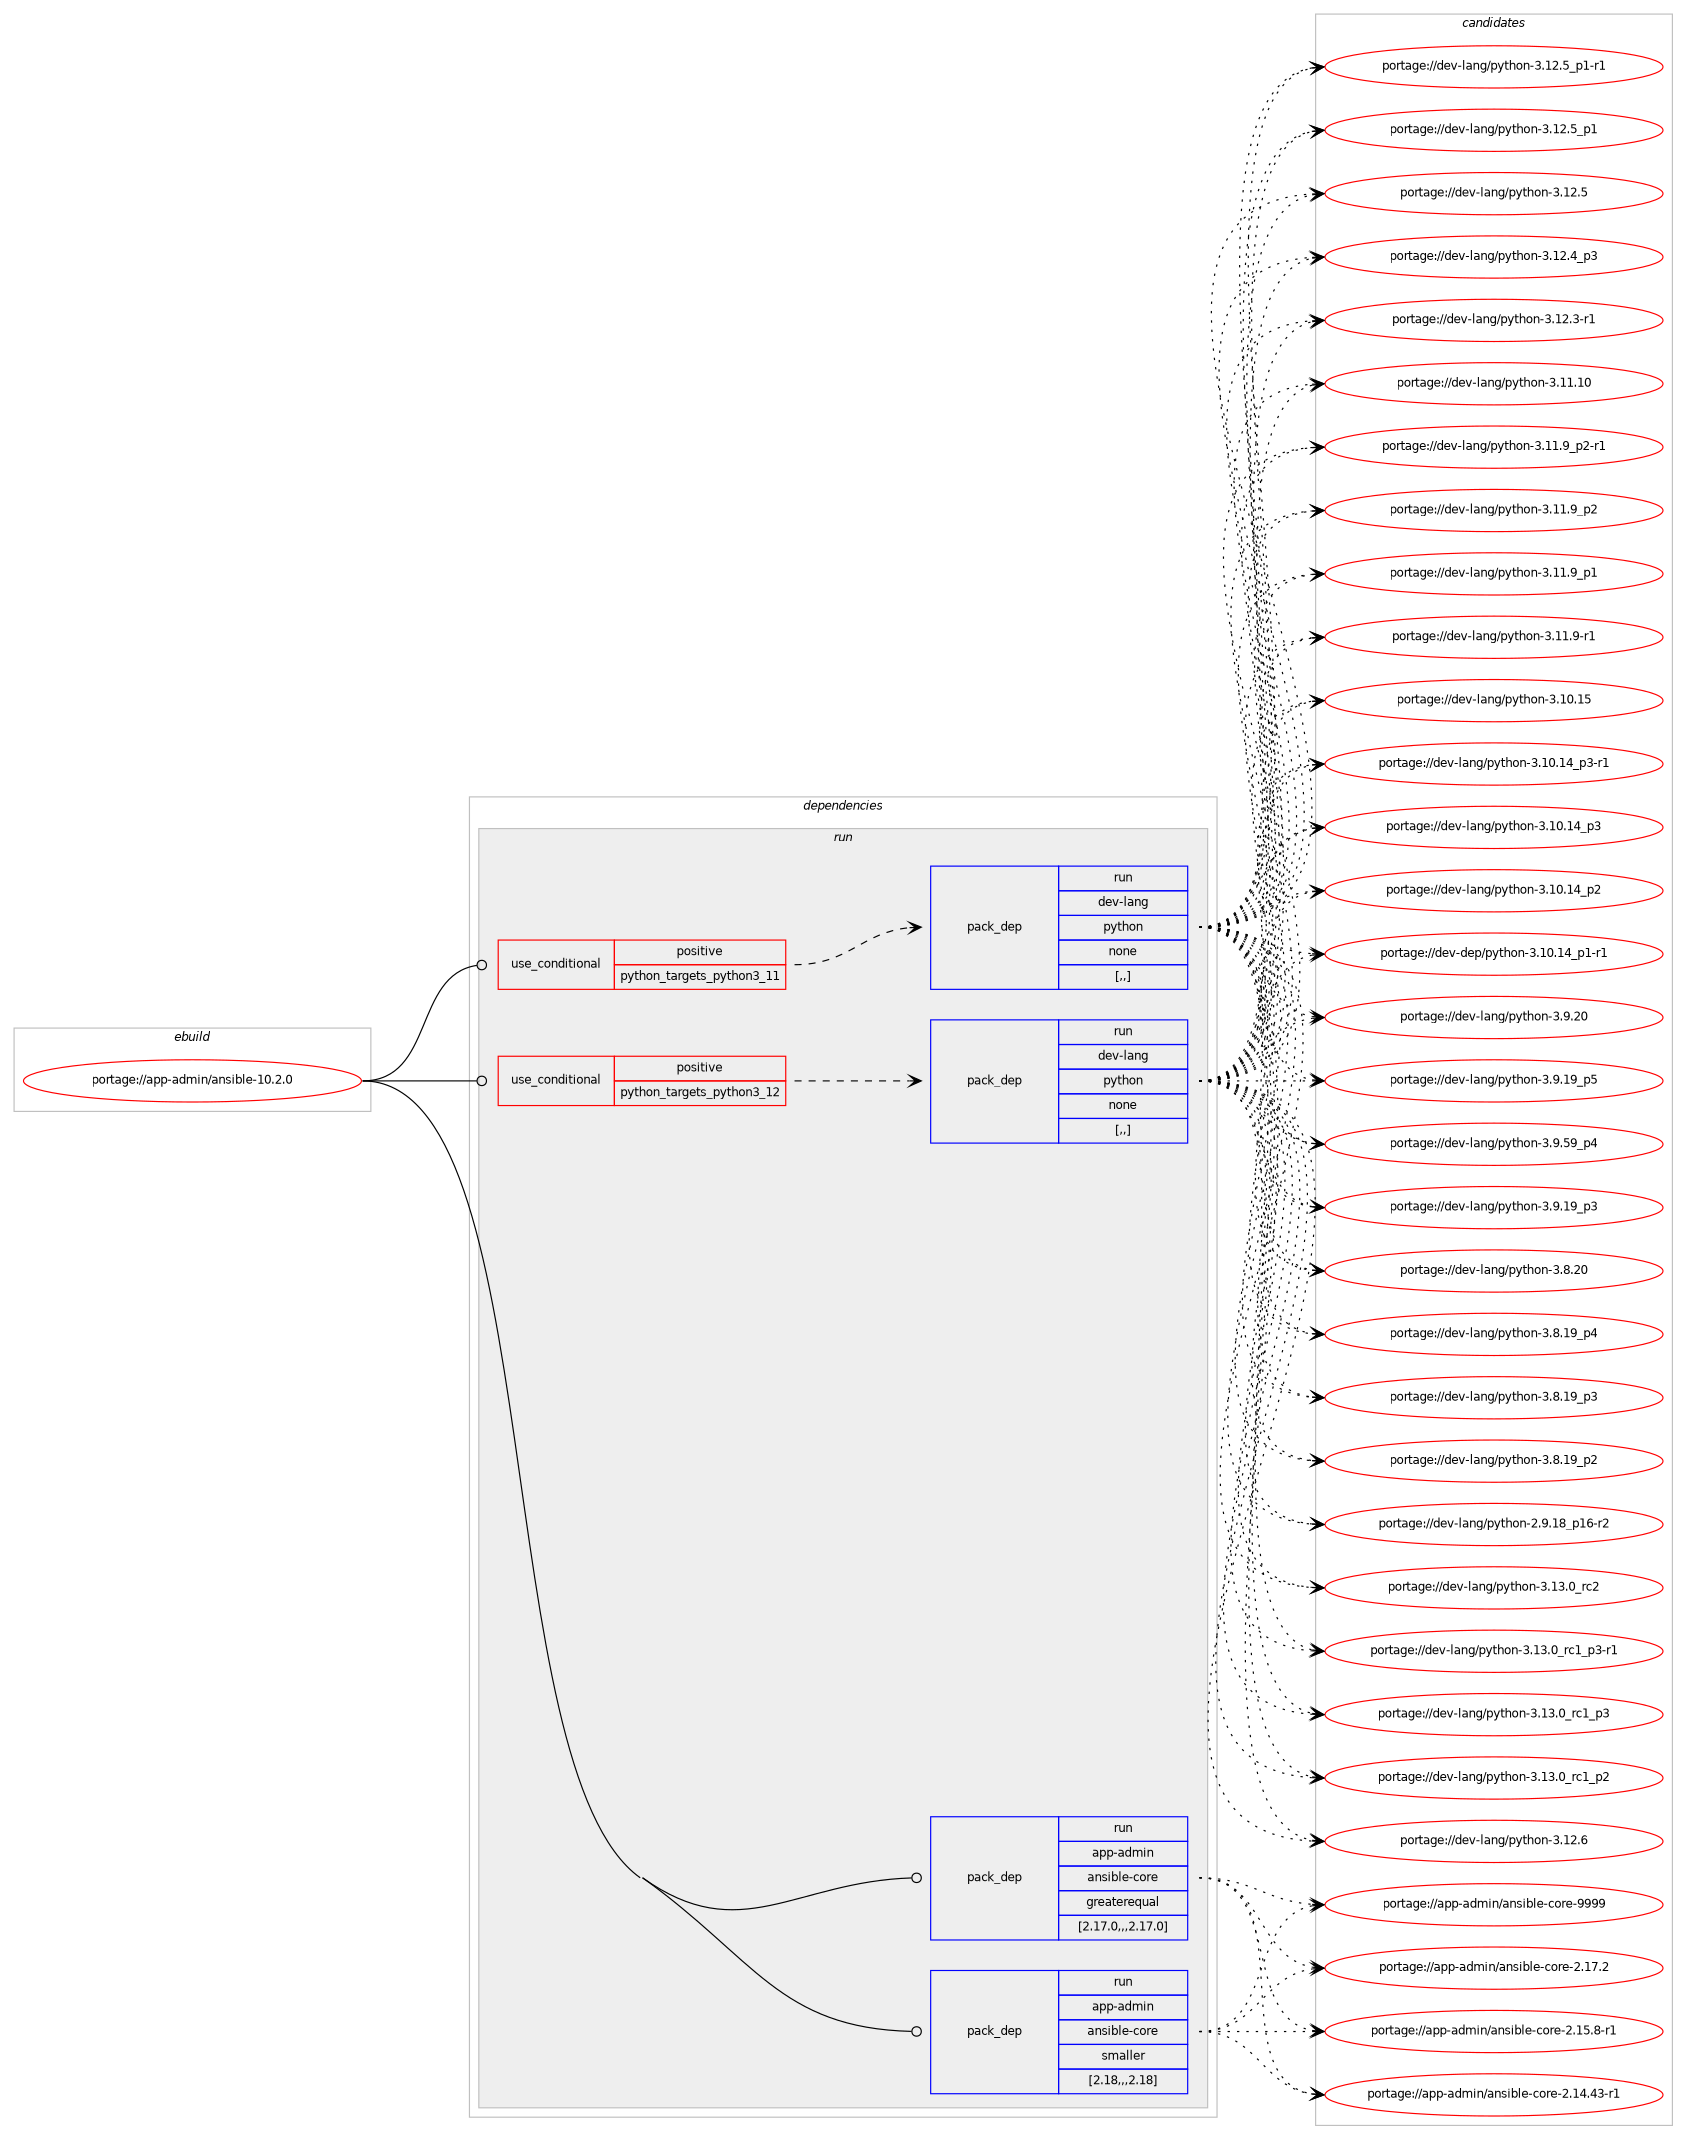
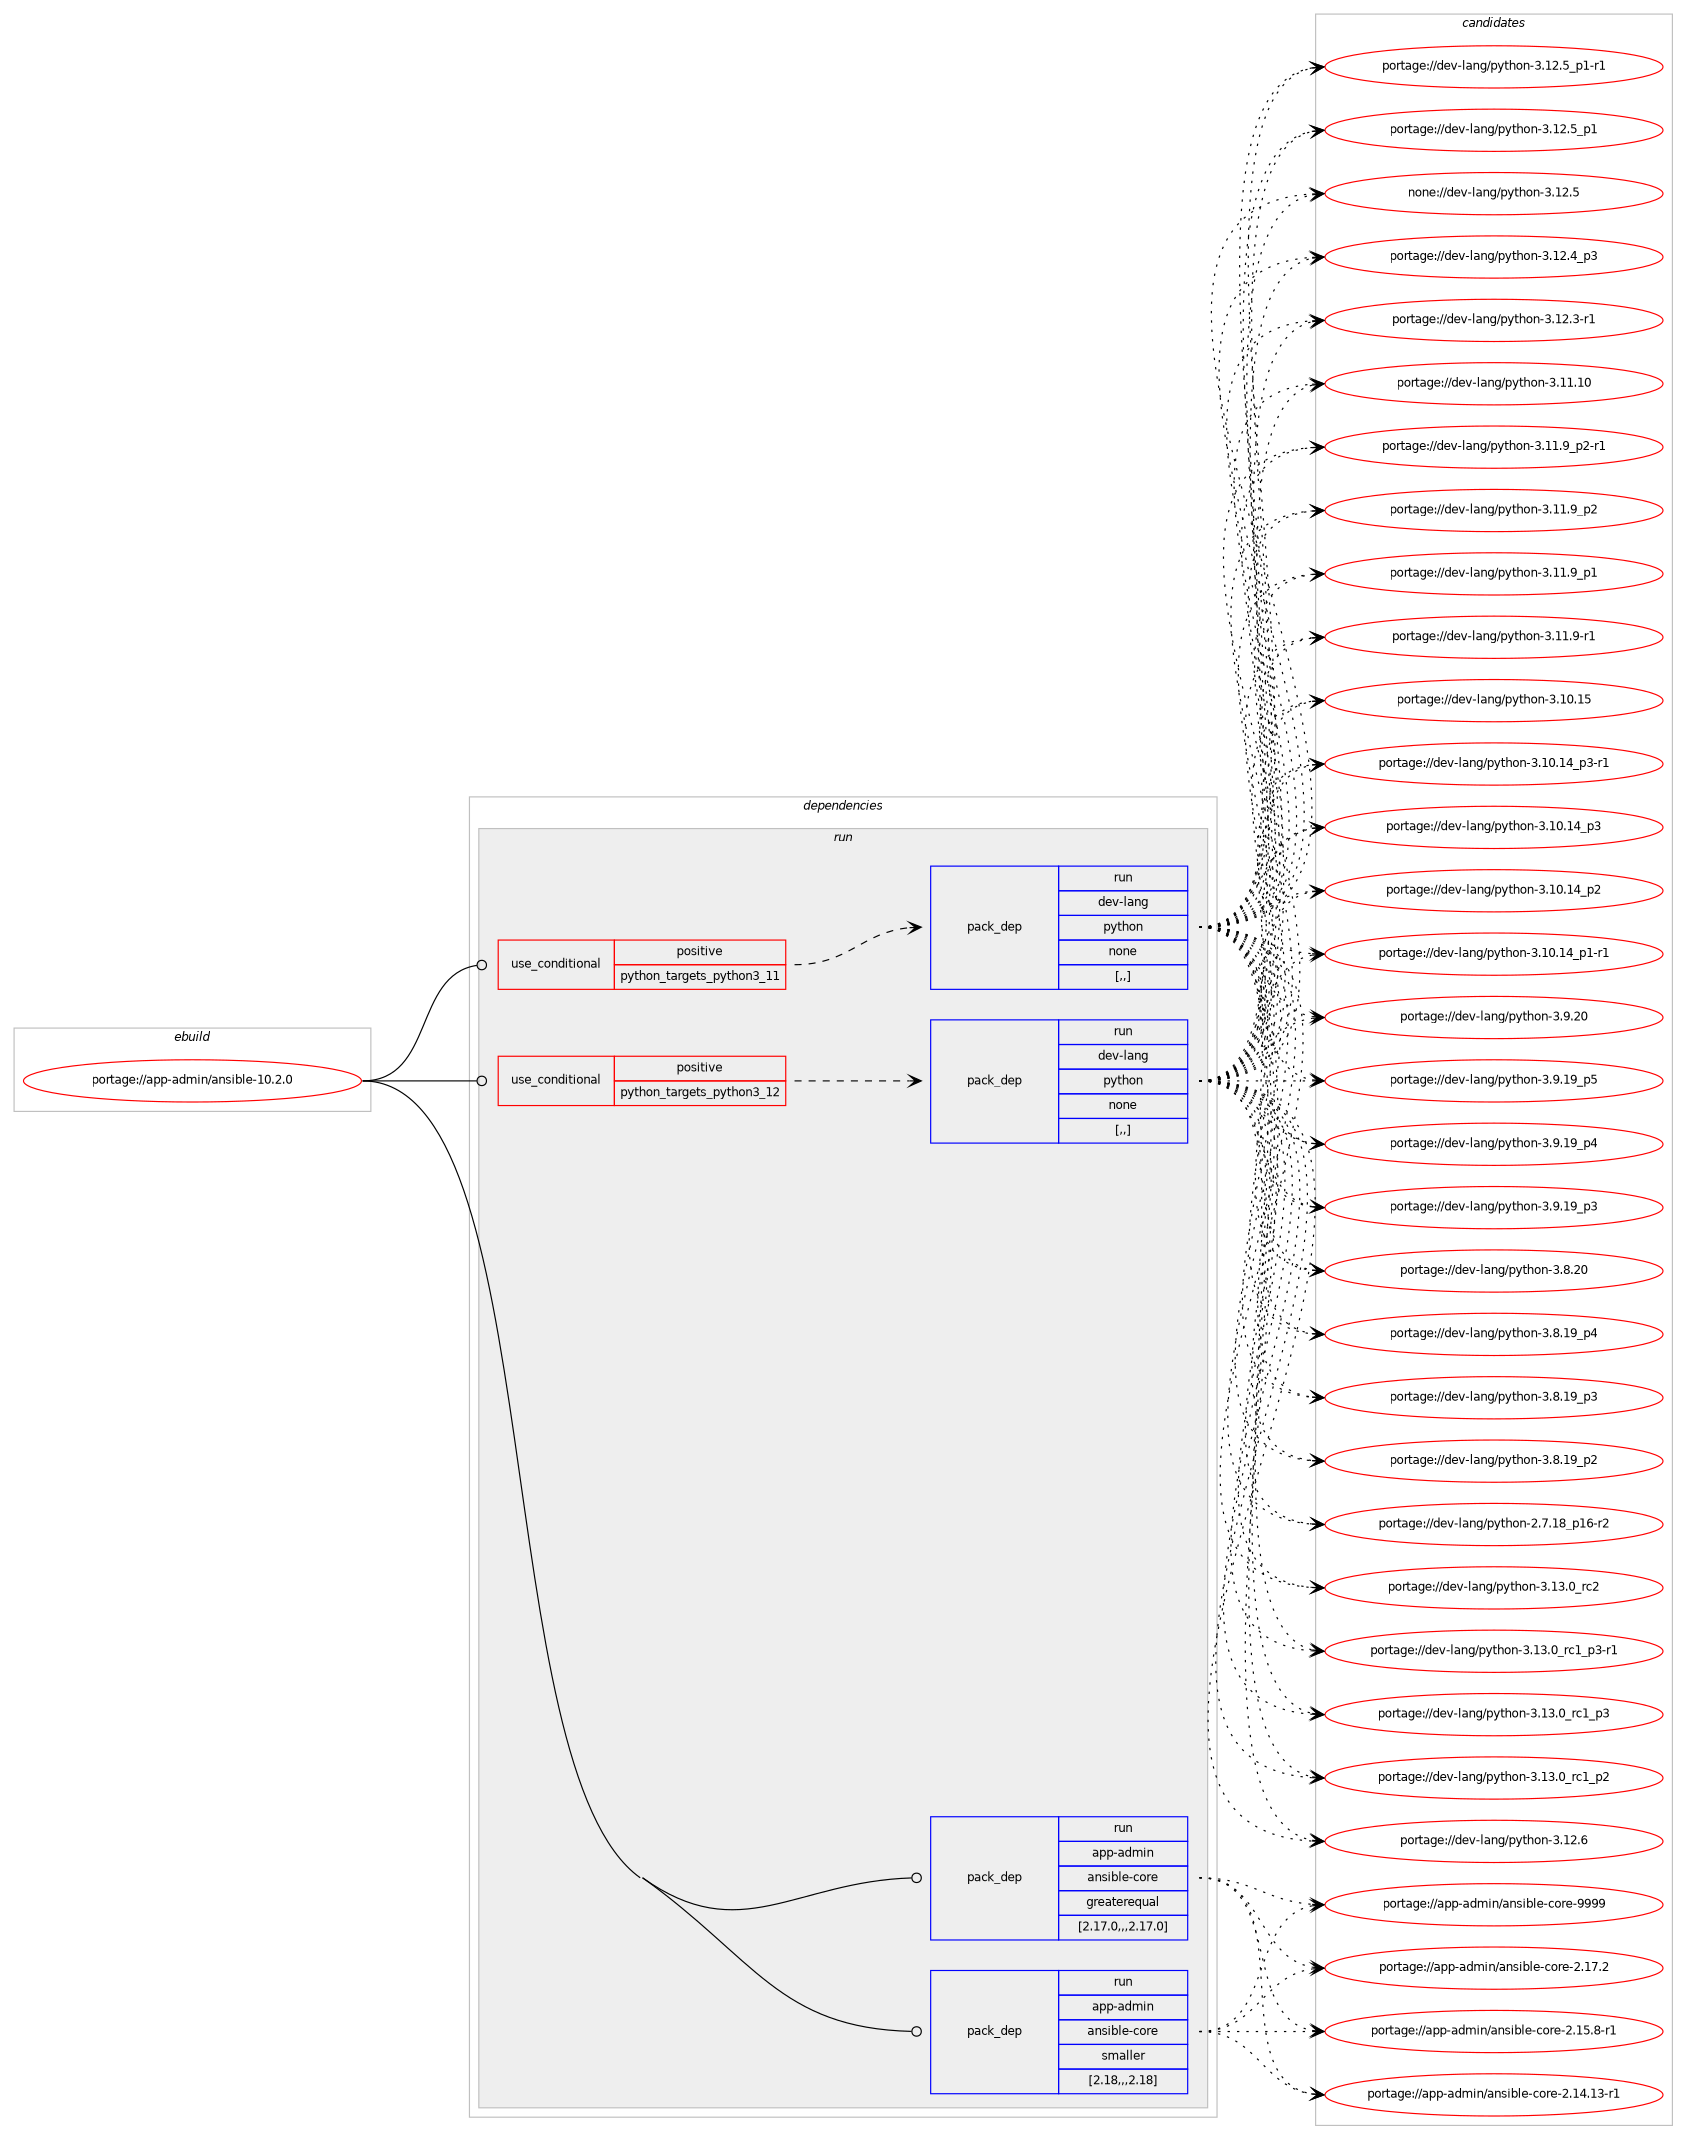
node "portage://dev-lang/python-3.12.5": label "portage://dev-lang/python-3.12.5" -> "none://dev-lang/python-3.12.5"
node "portage://dev-dep/python-3.10.14_p1-r1": label "portage://dev-dep/python-3.10.14_p1-r1" -> "portage://dev-lang/python-3.10.14_p1-r1"
node "portage://dev-lang/python-3.9.59_p4": label "portage://dev-lang/python-3.9.59_p4" -> "portage://dev-lang/python-3.9.19_p4"
node "portage://dev-lang/python-2.9.18_p16-r2": label "portage://dev-lang/python-2.9.18_p16-r2" -> "portage://dev-lang/python-2.7.18_p16-r2"
node "portage://app-admin/ansible-core-2.14.43-r1": label "portage://app-admin/ansible-core-2.14.43-r1" -> "portage://app-admin/ansible-core-2.14.13-r1"
